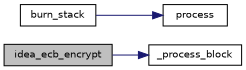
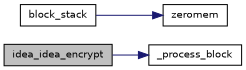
node "burn_stack": label "burn_stack" -> "block_stack"
node "process": label "process" -> "zeromem"
node "idea_ecb_encrypt": label "idea_ecb_encrypt" -> "idea_idea_encrypt"
